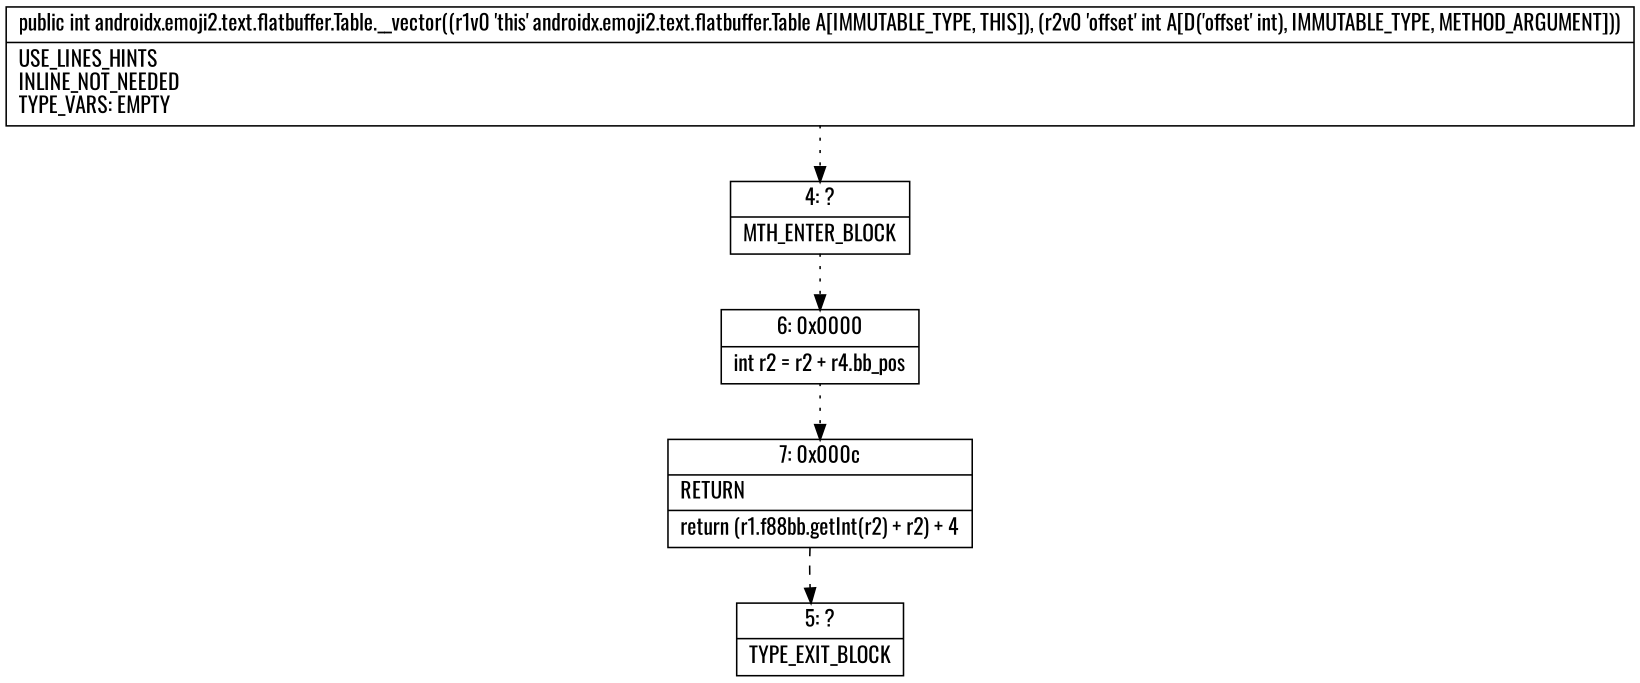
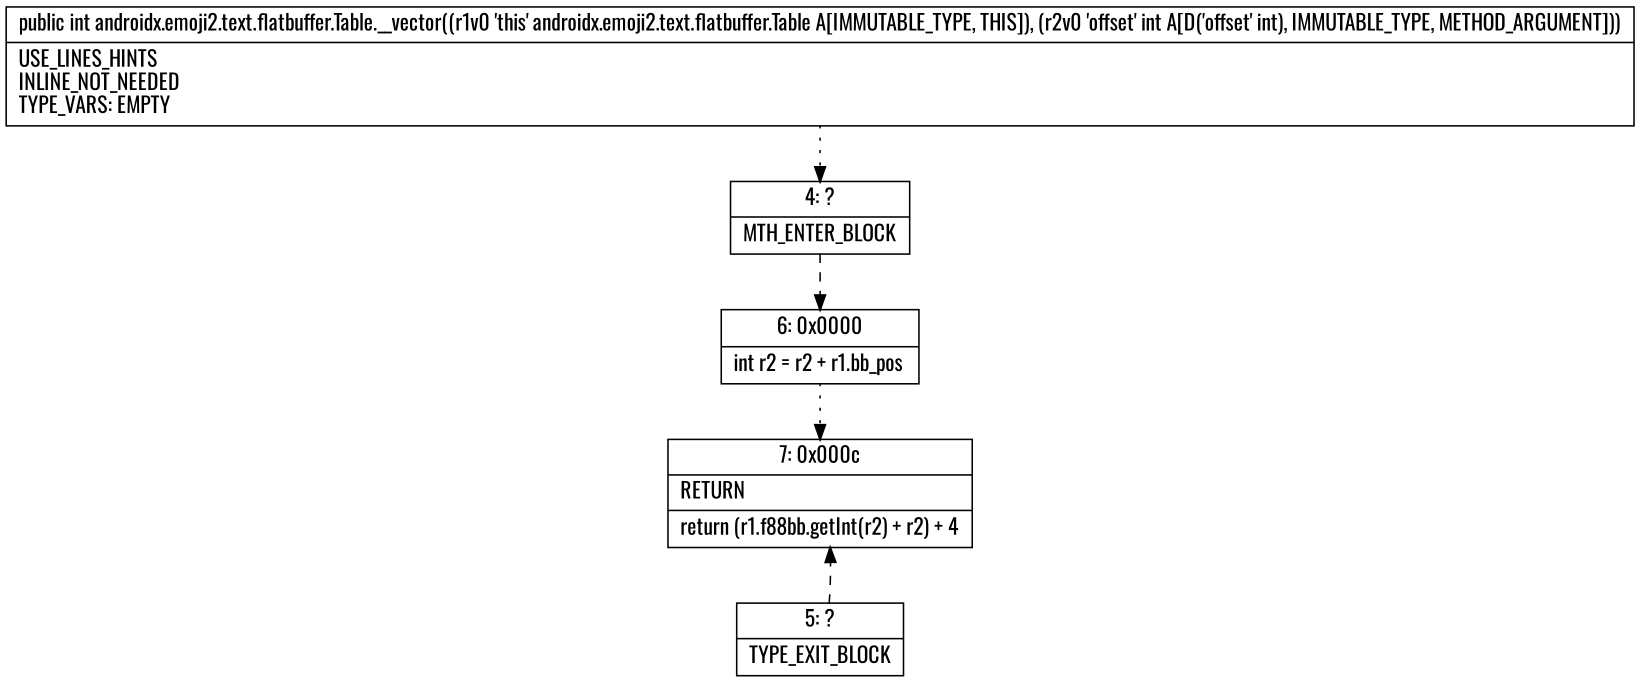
edge "4: ?" -> "6: 0x0000": style dotted -> dashed
node "6: 0x0000": text "int r2 = r2 + r4.bb_pos" -> "int r2 = r2 + r1.bb_pos"
edge "7: 0x000c" -> "5: ?": reversed
